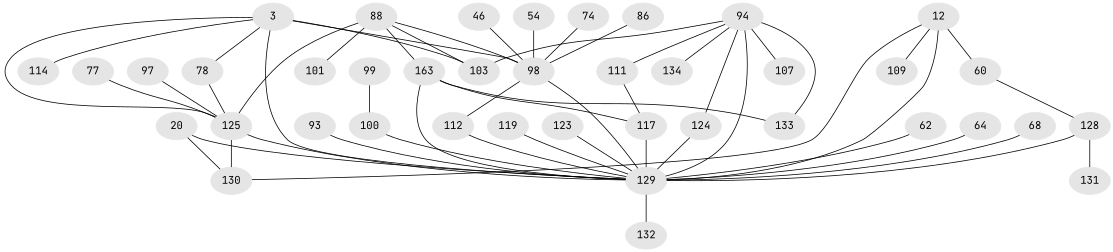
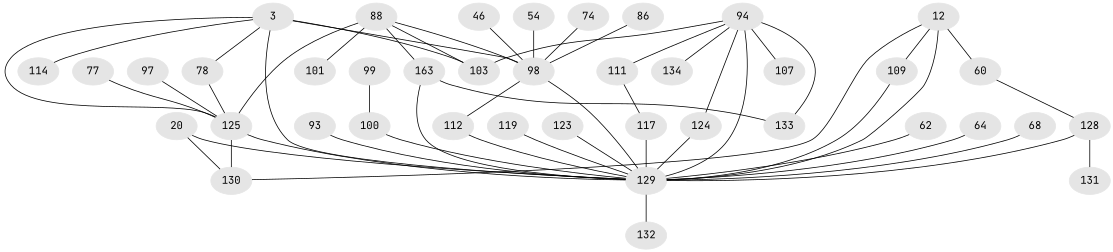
edge "163" -- "117": removed
edge "109" -- "129": added
